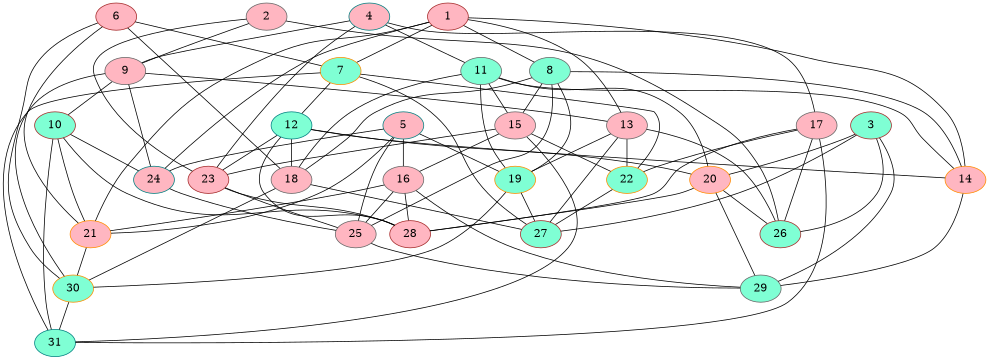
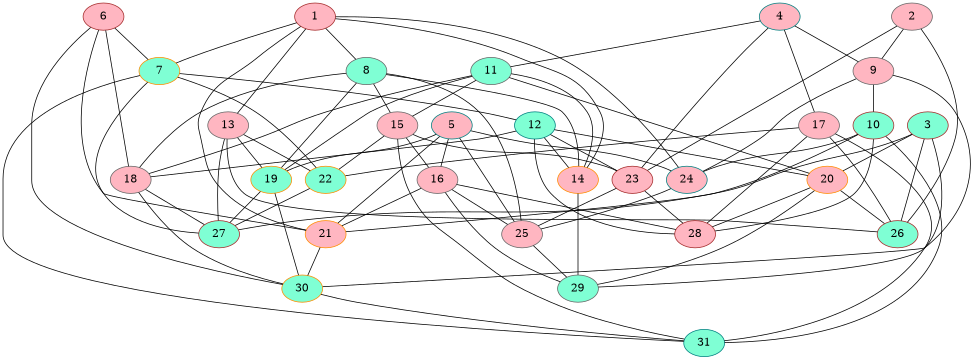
edge "9" -- "13": removed
